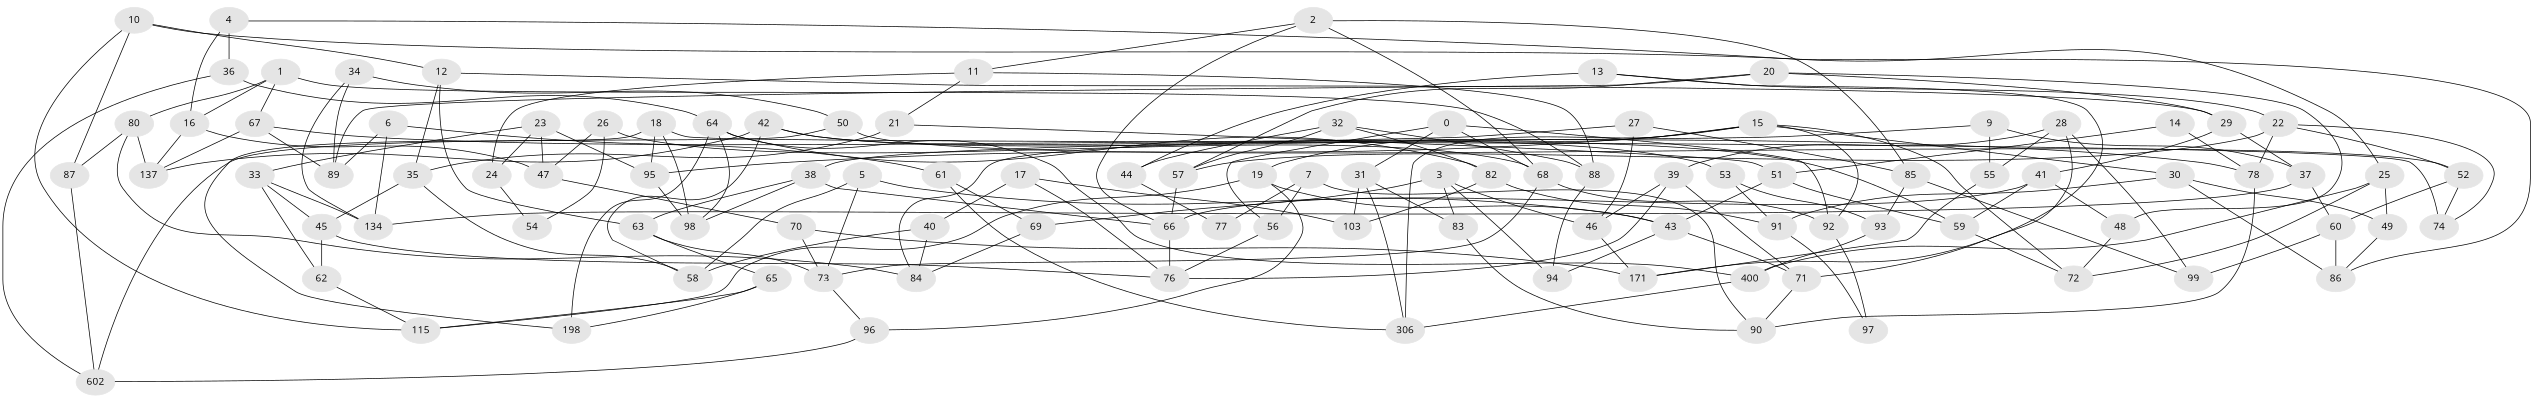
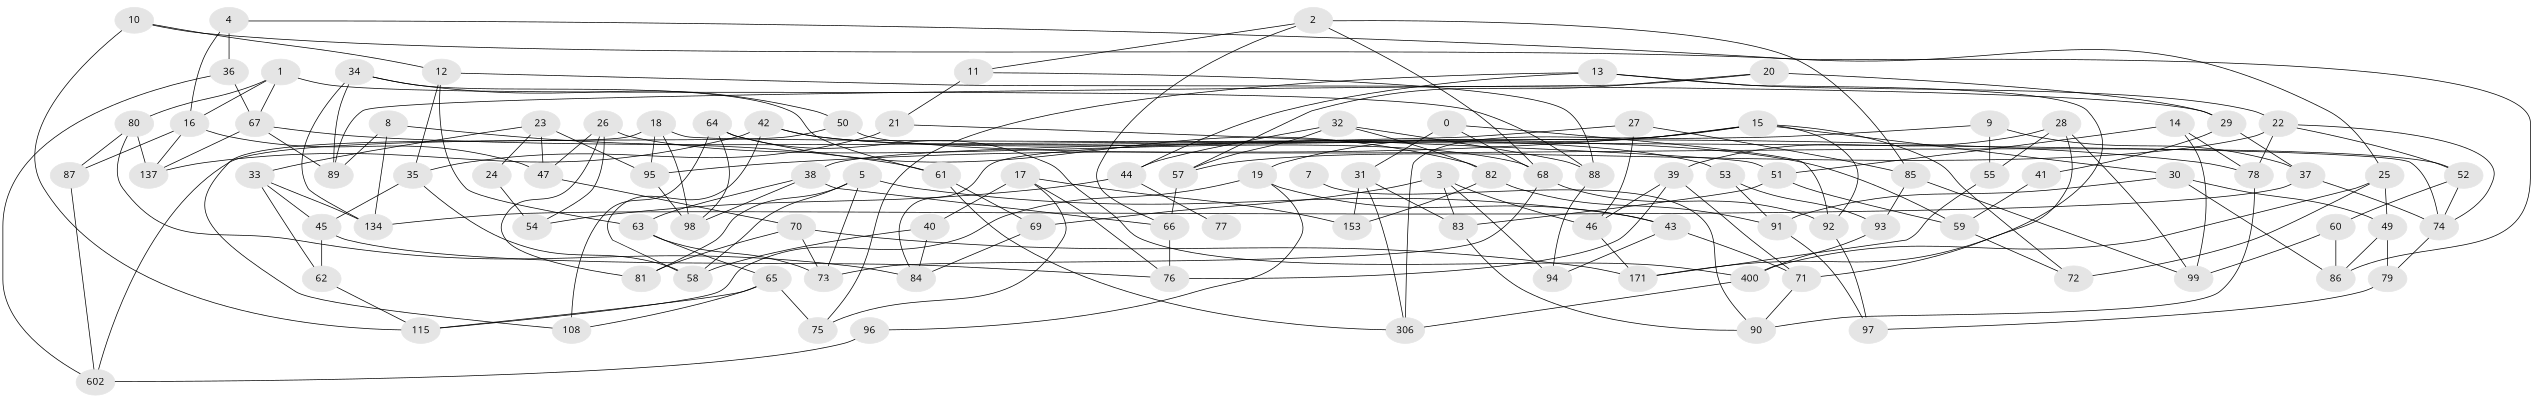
edge "11" -- "24": removed
edge "10" -- "87": now "16" -- "87"
edge "36" -- "64": now "36" -- "67"
edge "34" -- "61": added
node "6": label "6" -> "8"
edge "7" -- "77": removed
edge "51" -- "43": now "51" -- "83"
edge "41" -- "66": removed
edge "44" -- "54": added
edge "37" -- "60": now "37" -- "74"
edge "14" -- "99": added
node "56": removed
node "103": label "103" -> "153"
node "48": removed
node "81": added
node "79": added
edge "73" -- "96": removed
node "198": label "198" -> "108"
node "75": added
